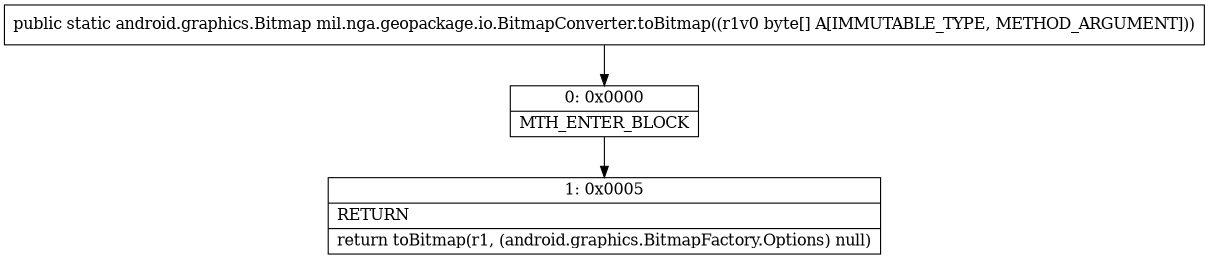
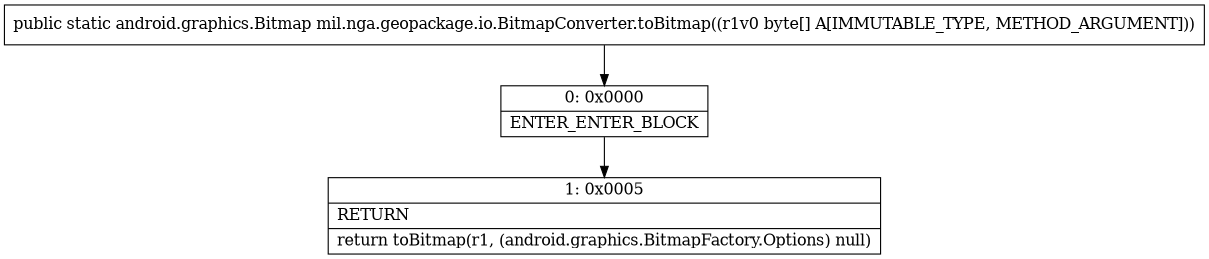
node "0: 0x0000": text "MTH_ENTER_BLOCK" -> "ENTER_ENTER_BLOCK"
